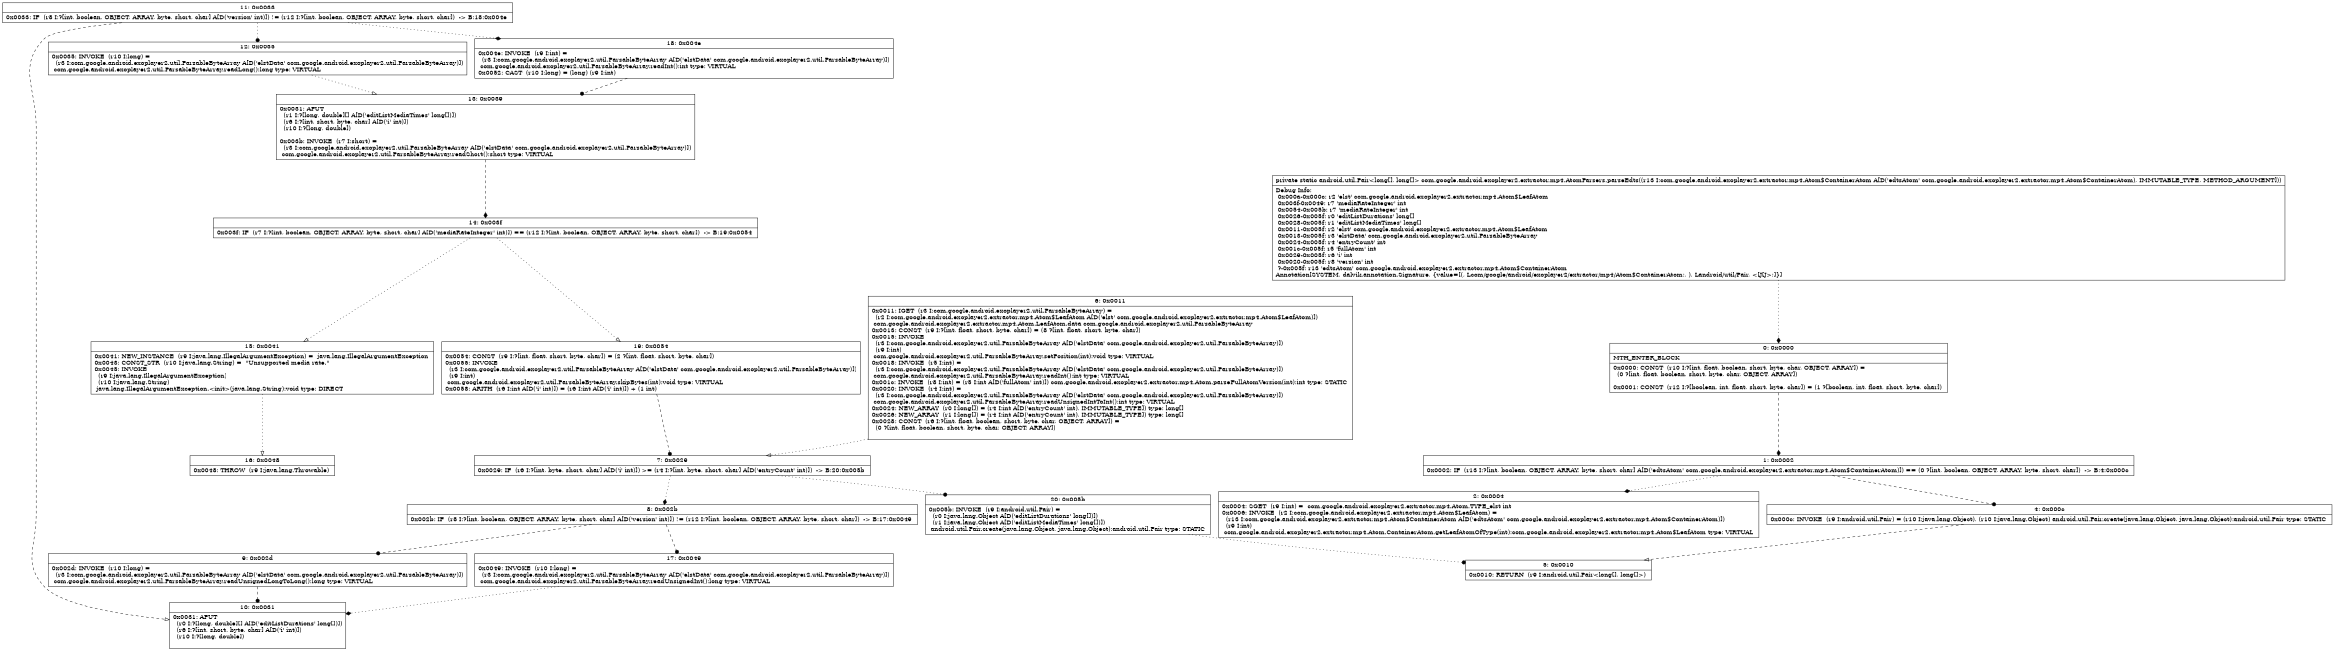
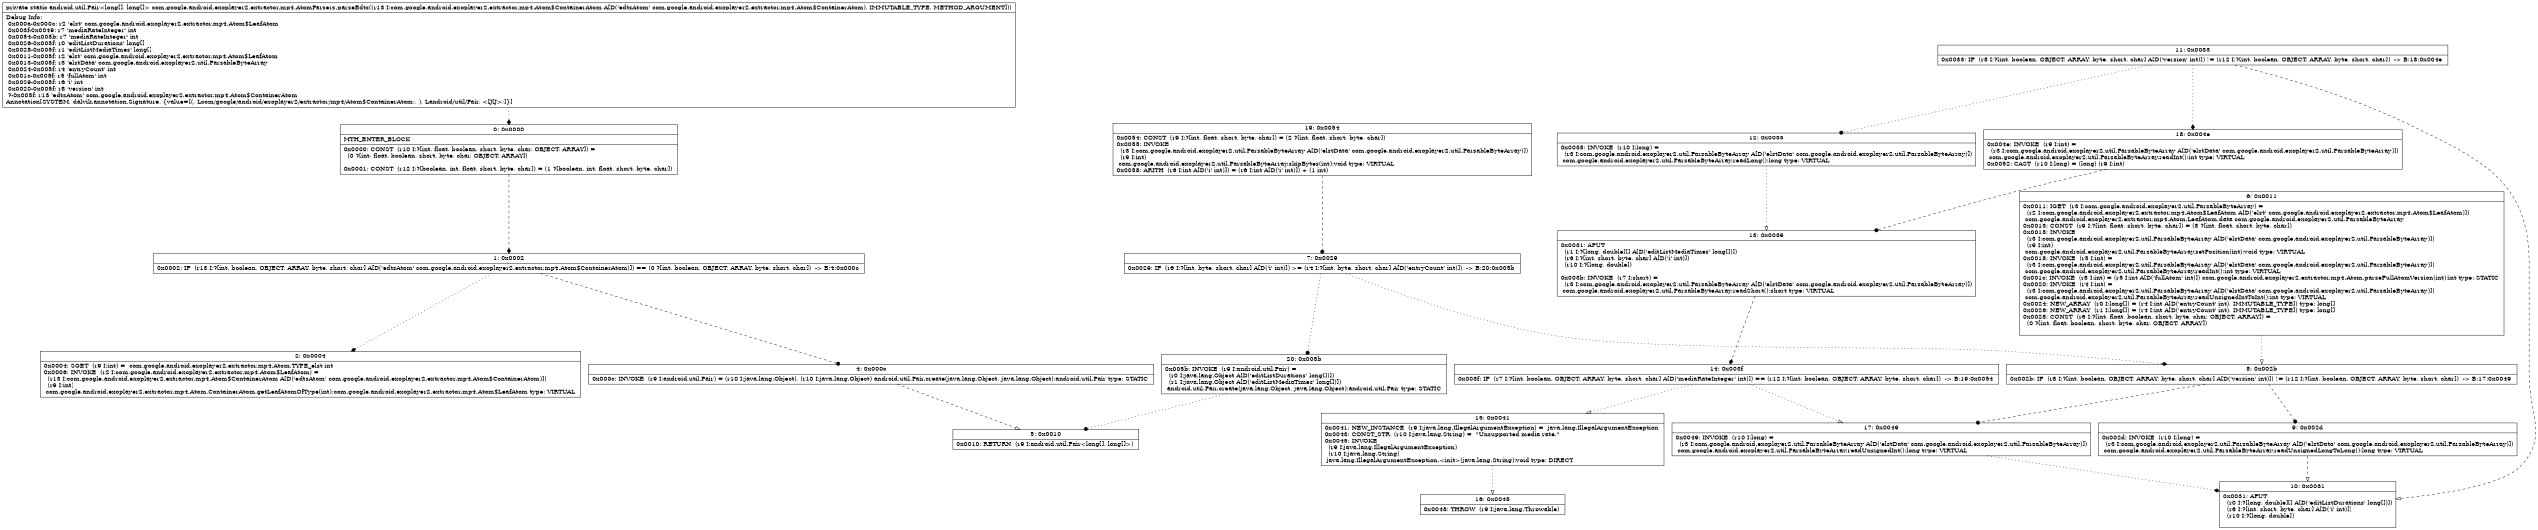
edge "14: 0x003f" -> "19: 0x0054": now "14: 0x003f" -> "17: 0x0049"
edge "6: 0x0011" -> "7: 0x0029": now "6: 0x0011" -> "8: 0x002b"
edge "9: 0x002d" -> "10: 0x0031": arrowhead dot -> onormal
